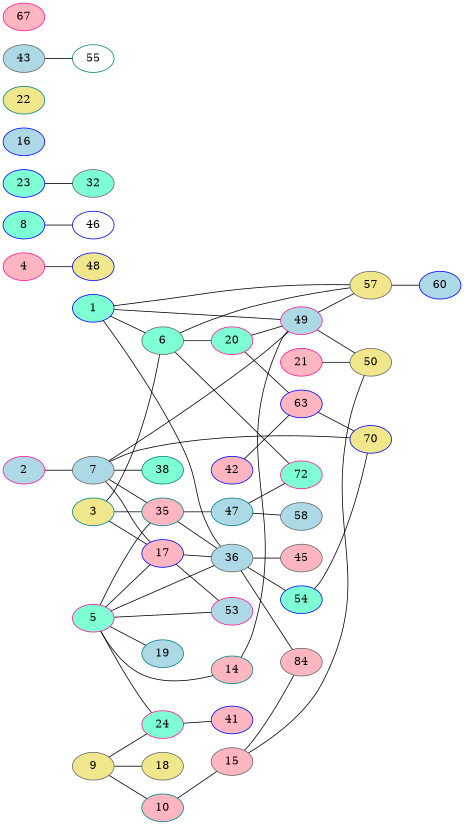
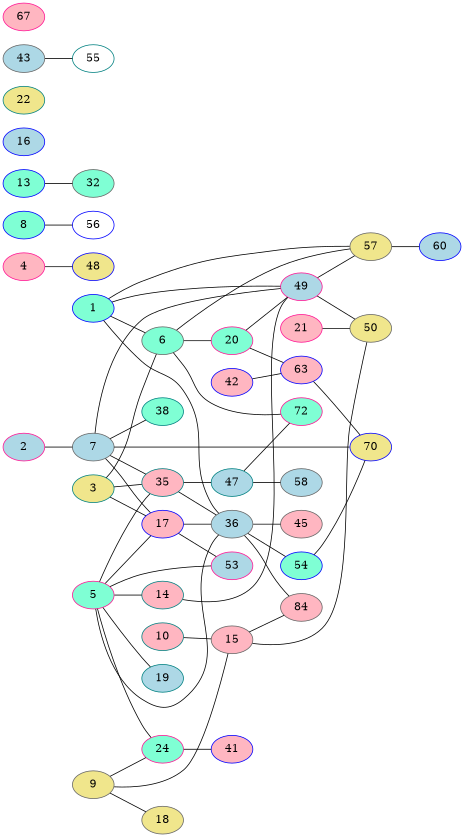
node "23": label "23" -> "13"
node "46": label "46" -> "56"
edge "9" -- "10": now "9" -- "15"
